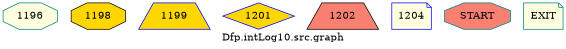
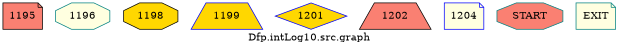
node "1195": added
